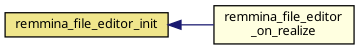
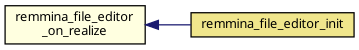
edge "remmina_file_editor _on_realize" -> "remmina_file_editor_init": reversed
